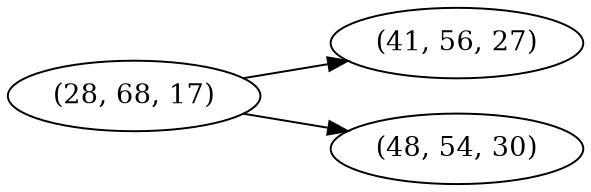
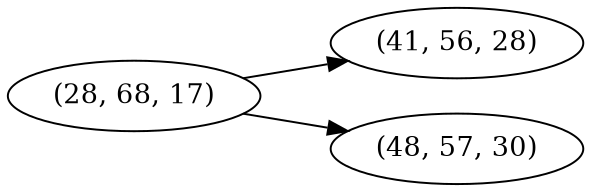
node "(41, 56, 27)": label "(41, 56, 27)" -> "(41, 56, 28)"
node "(48, 54, 30)": label "(48, 54, 30)" -> "(48, 57, 30)"
